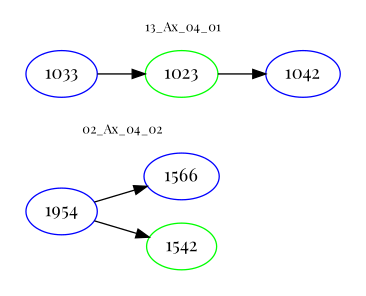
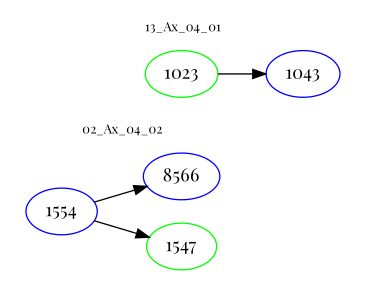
node "1033": removed
node "1042": label "1042" -> "1043"
node "1566": label "1566" -> "8566"
node "1954": label "1954" -> "1554"
node "1542": label "1542" -> "1547"
